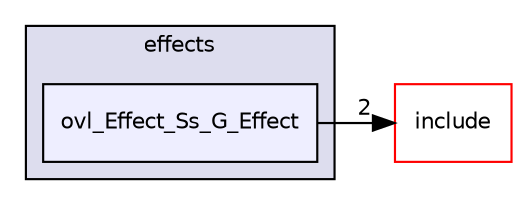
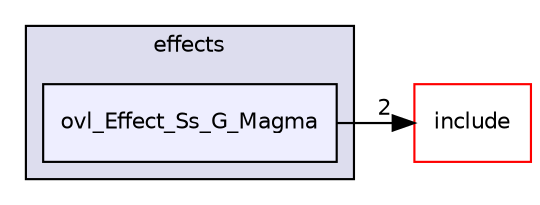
node "ovl_Effect_Ss_G_Effect": label "ovl_Effect_Ss_G_Effect" -> "ovl_Effect_Ss_G_Magma"
